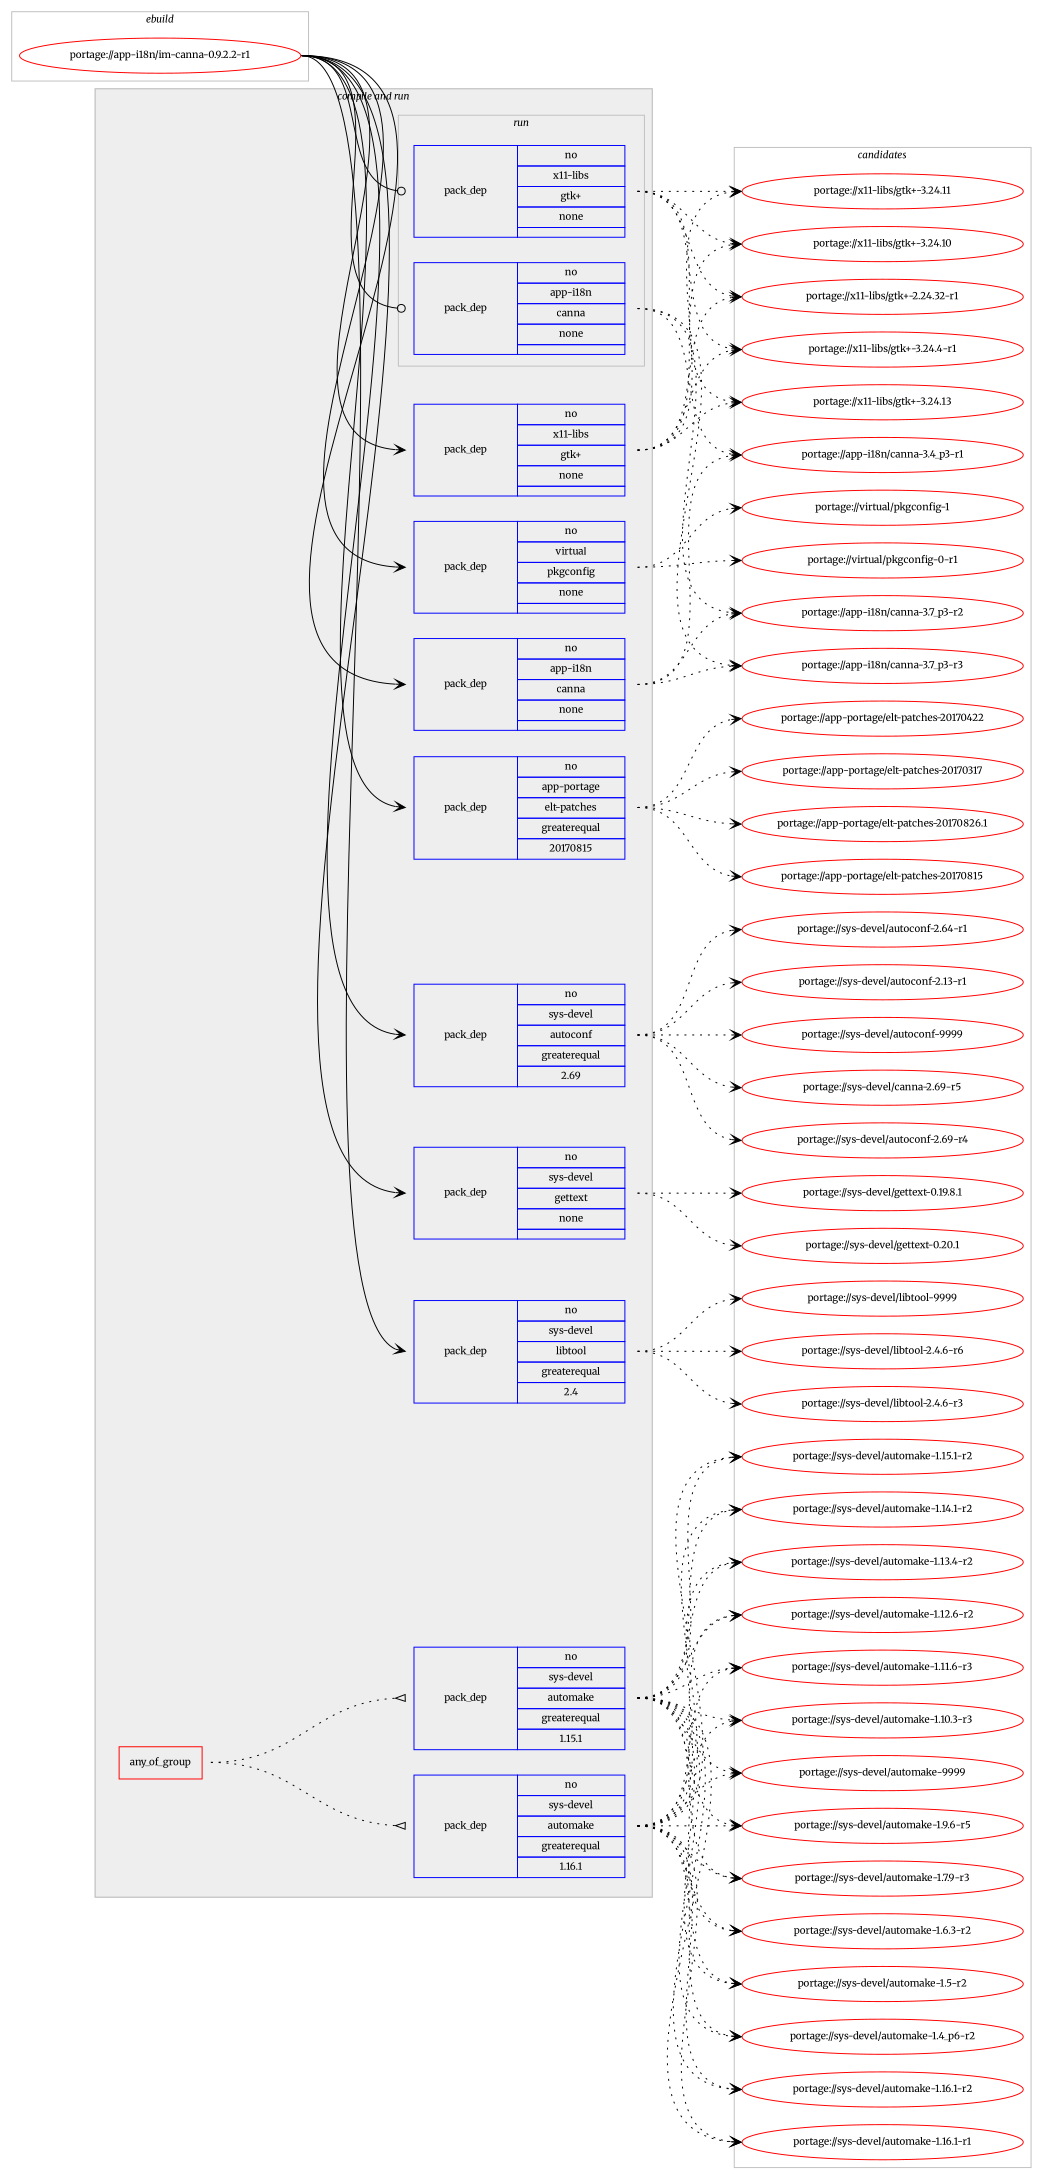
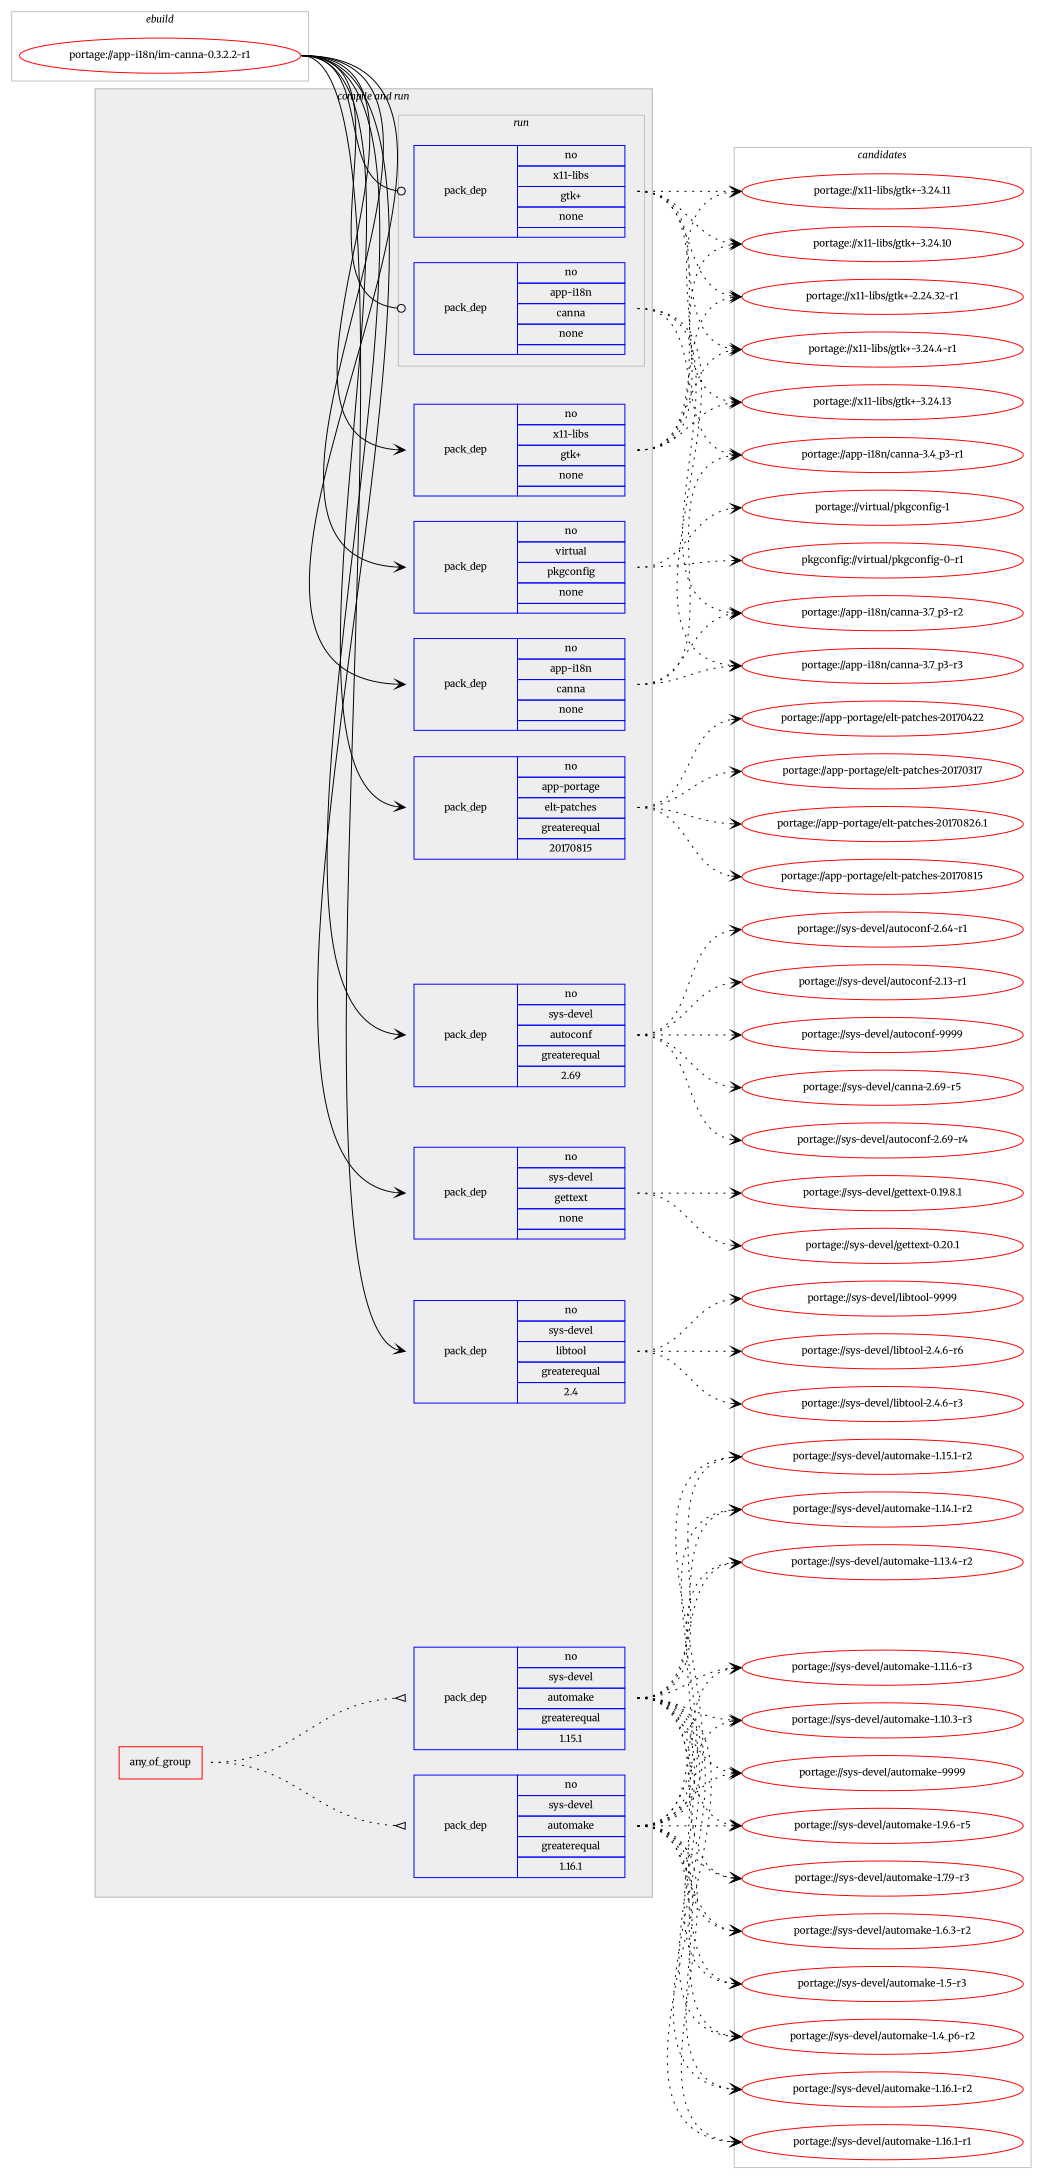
node "portage://app-i18n/im-canna-0.9.2.2-r1": label "portage://app-i18n/im-canna-0.9.2.2-r1" -> "portage://app-i18n/im-canna-0.3.2.2-r1"
node "portage://virtual/pkgconfig-0-r1": label "portage://virtual/pkgconfig-0-r1" -> "pkgconfig://virtual/pkgconfig-0-r1"
node "portage://sys-devel/automake-1.12.6-r2": removed
node "portage://sys-devel/automake-1.5-r2": label "portage://sys-devel/automake-1.5-r2" -> "portage://sys-devel/automake-1.5-r3"
